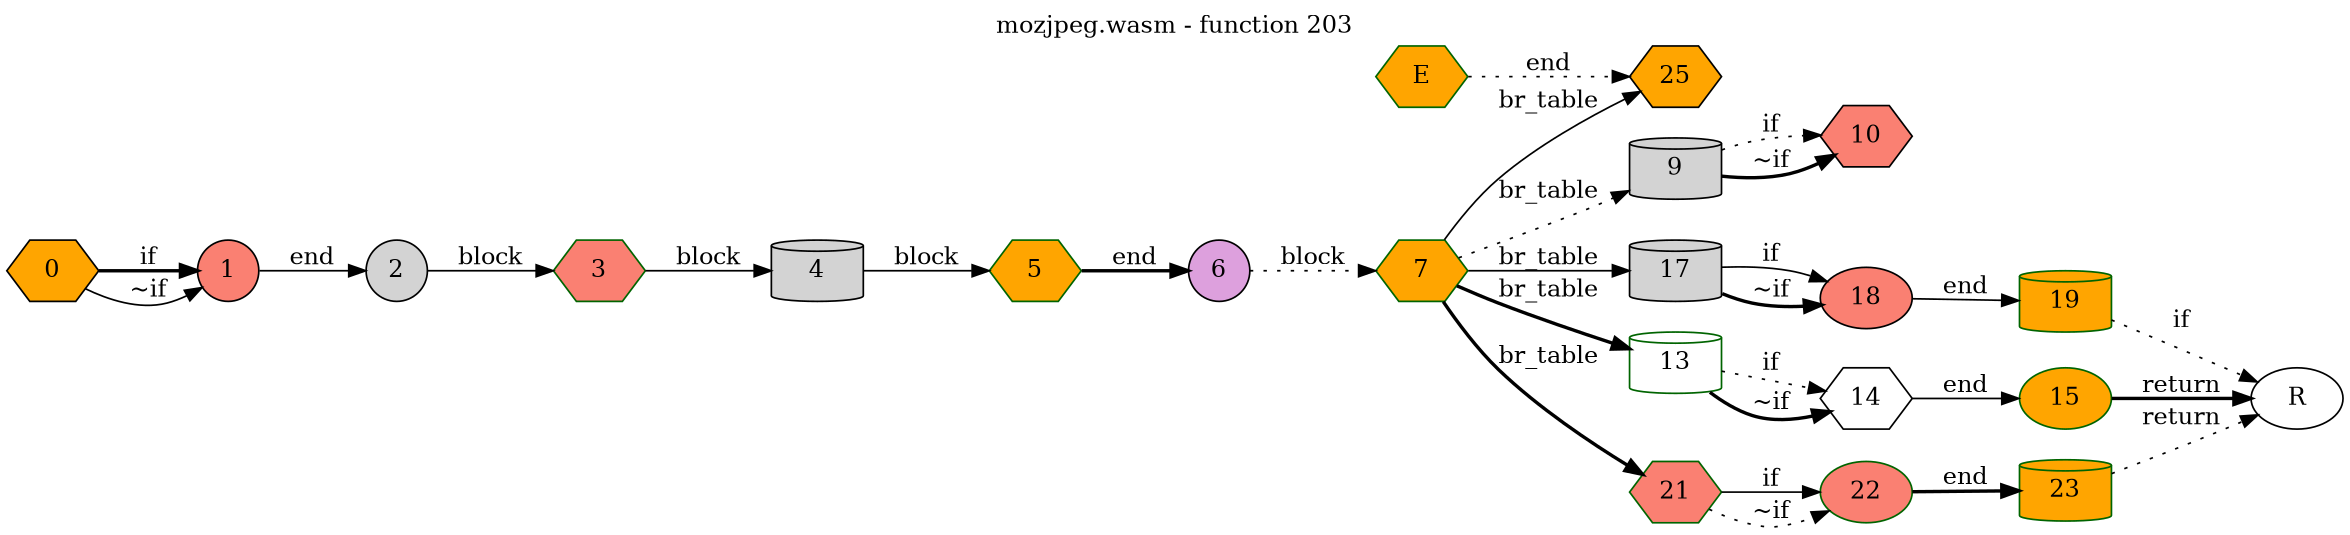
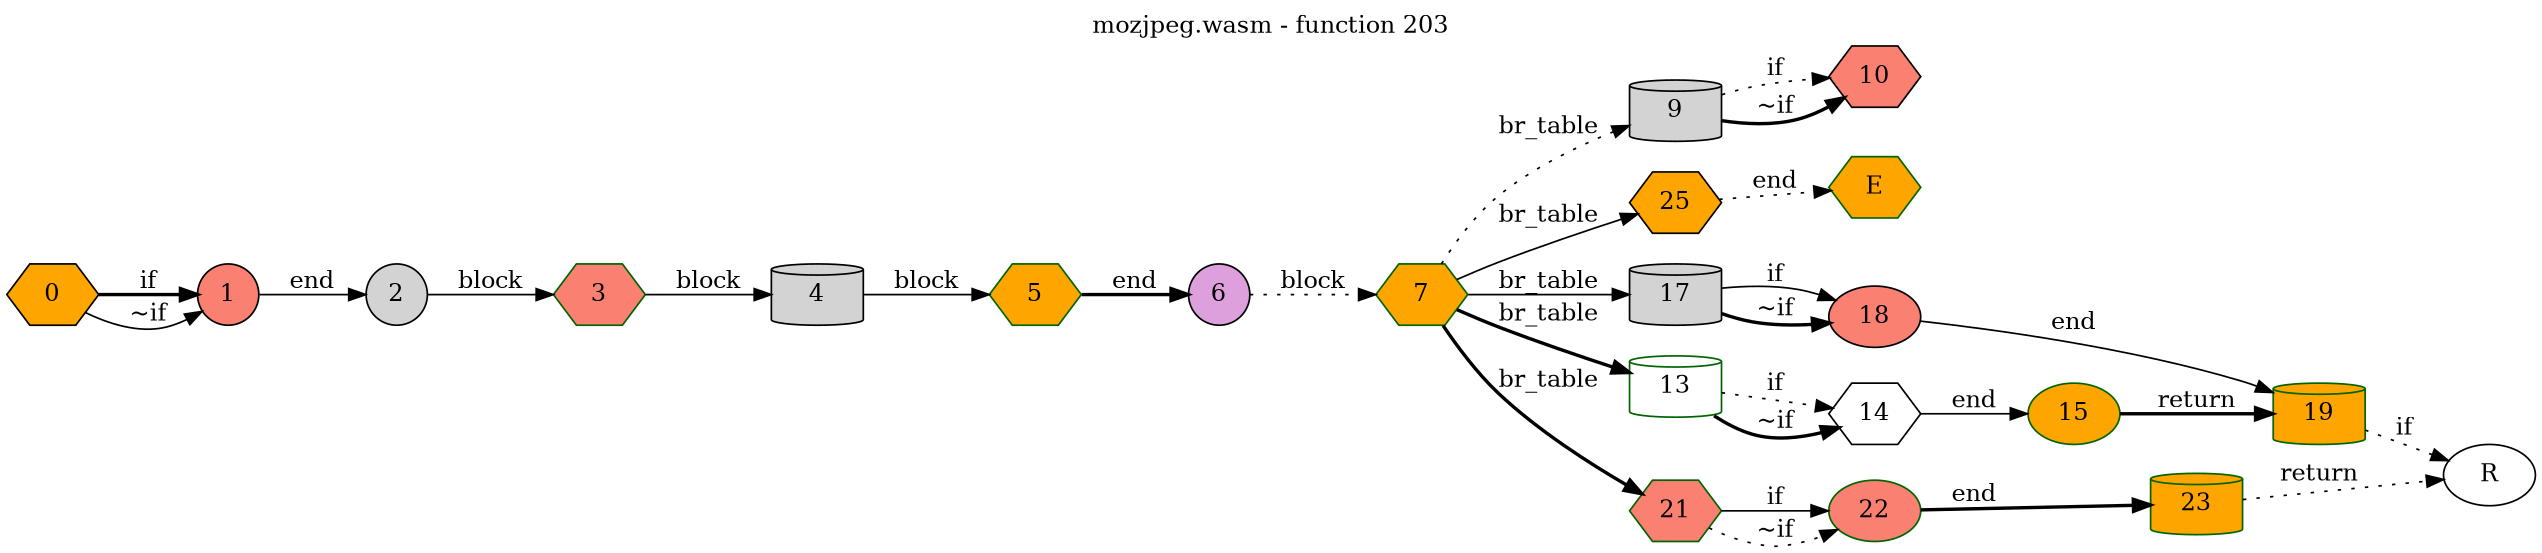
edge "E" -> "25": reversed
edge "15" -> "R": now "15" -> "19"
